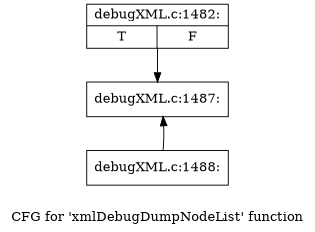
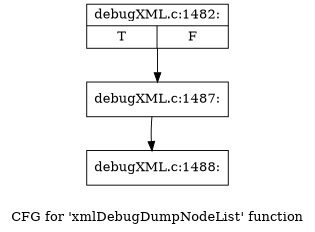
edge "debugXML.c:1488:" -> "debugXML.c:1487:": reversed
